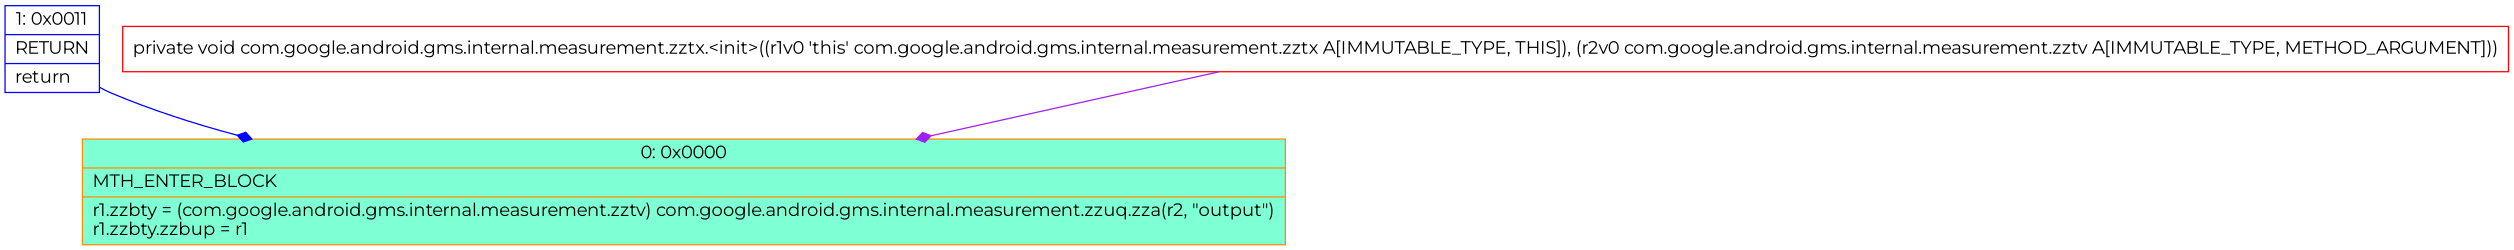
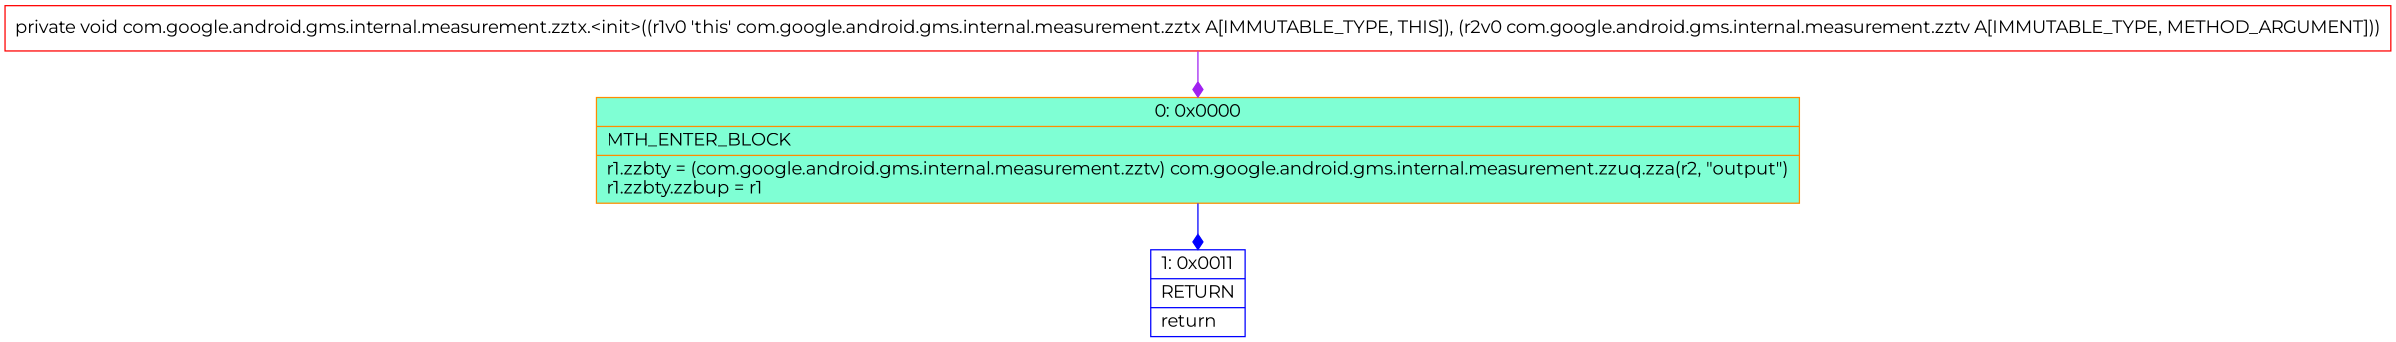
edge "1: 0x0011" -> "0: 0x0000": reversed
